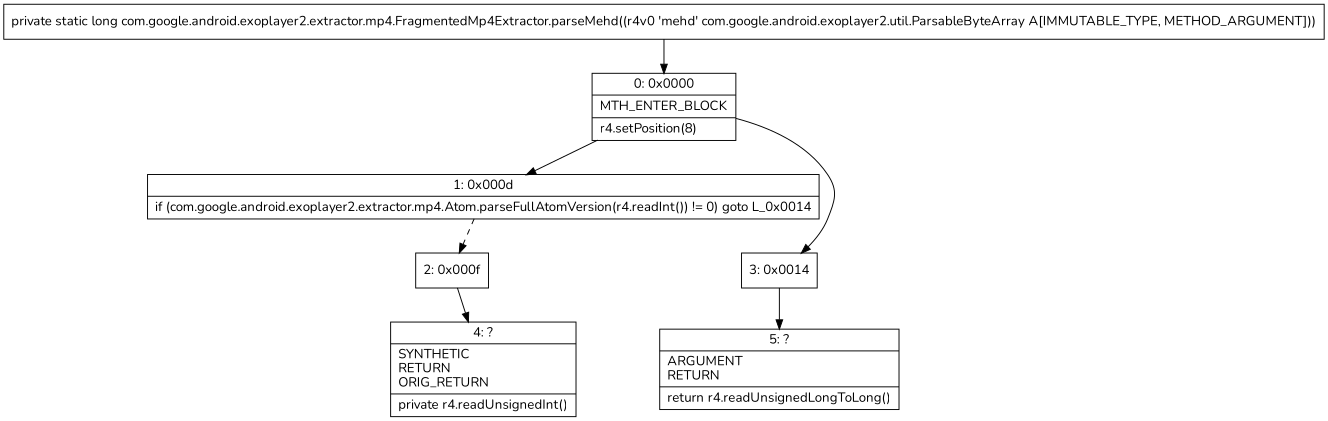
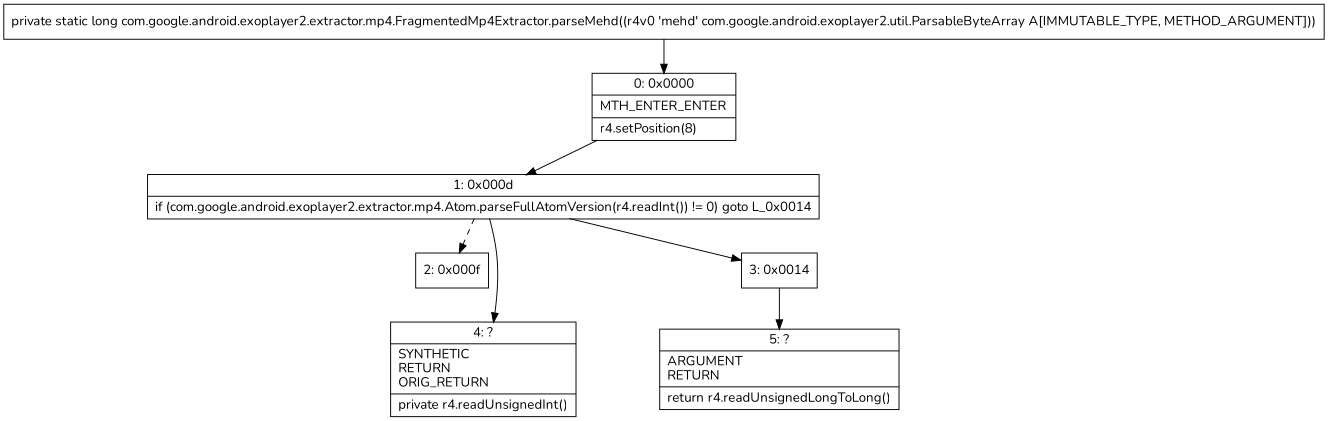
node "0: 0x0000": text "MTH_ENTER_BLOCK" -> "MTH_ENTER_ENTER"
edge "0: 0x0000" -> "3: 0x0014": now "1: 0x000d" -> "3: 0x0014"
edge "2: 0x000f" -> "4: ?": now "1: 0x000d" -> "4: ?"
